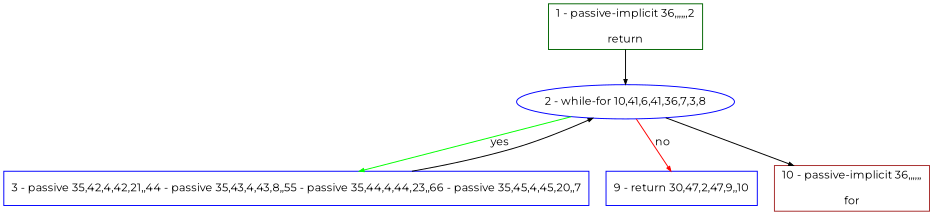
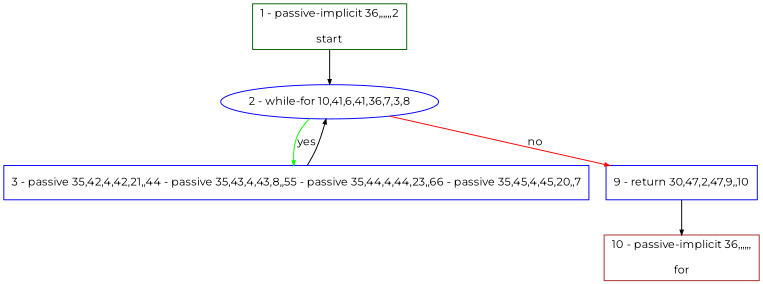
node "1 - passive-implicit 36,,,,,,2 return": label "1 - passive-implicit 36,,,,,,2 return" -> "1 - passive-implicit 36,,,,,,2 start"
edge "2 - while-for 10,41,6,41,36,7,3,8" -> "10 - passive-implicit 36,,,,,, for": now "9 - return 30,47,2,47,9,,10" -> "10 - passive-implicit 36,,,,,, for"
